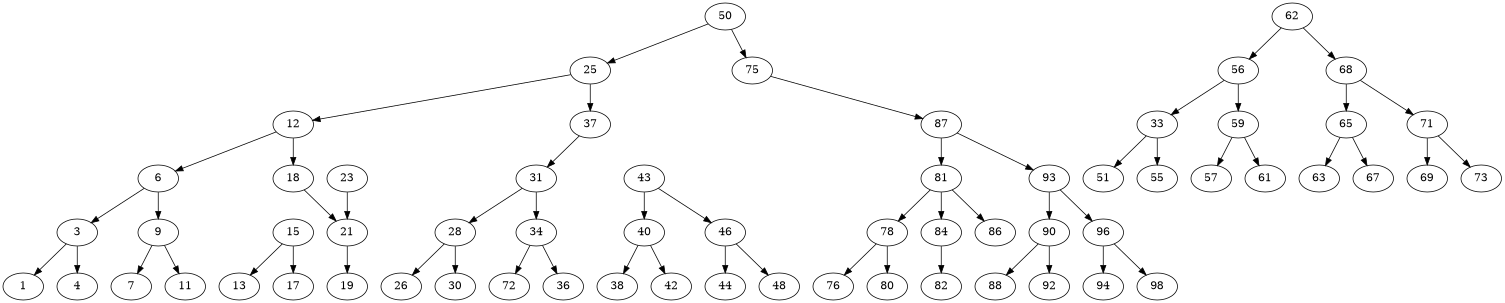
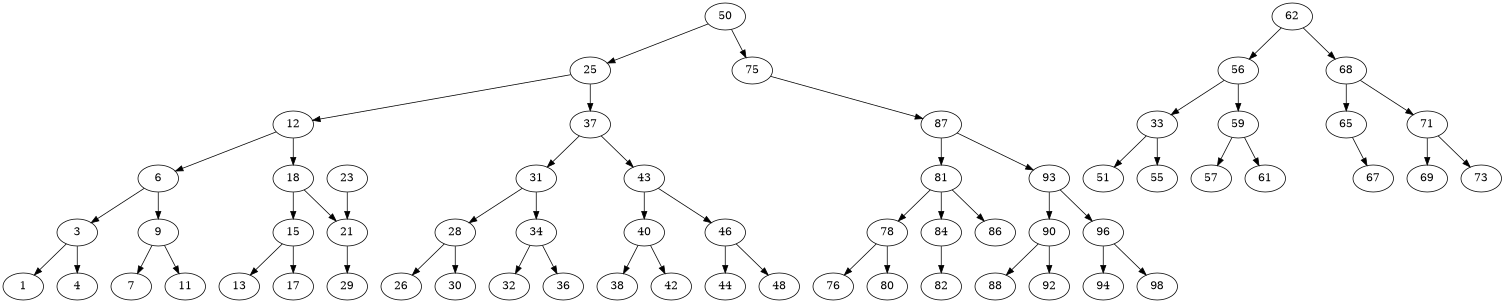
edge "37" -> "43": added
node "63": removed
edge "18" -> "15": added
node "19": label "19" -> "29"
node "72": label "72" -> "32"
